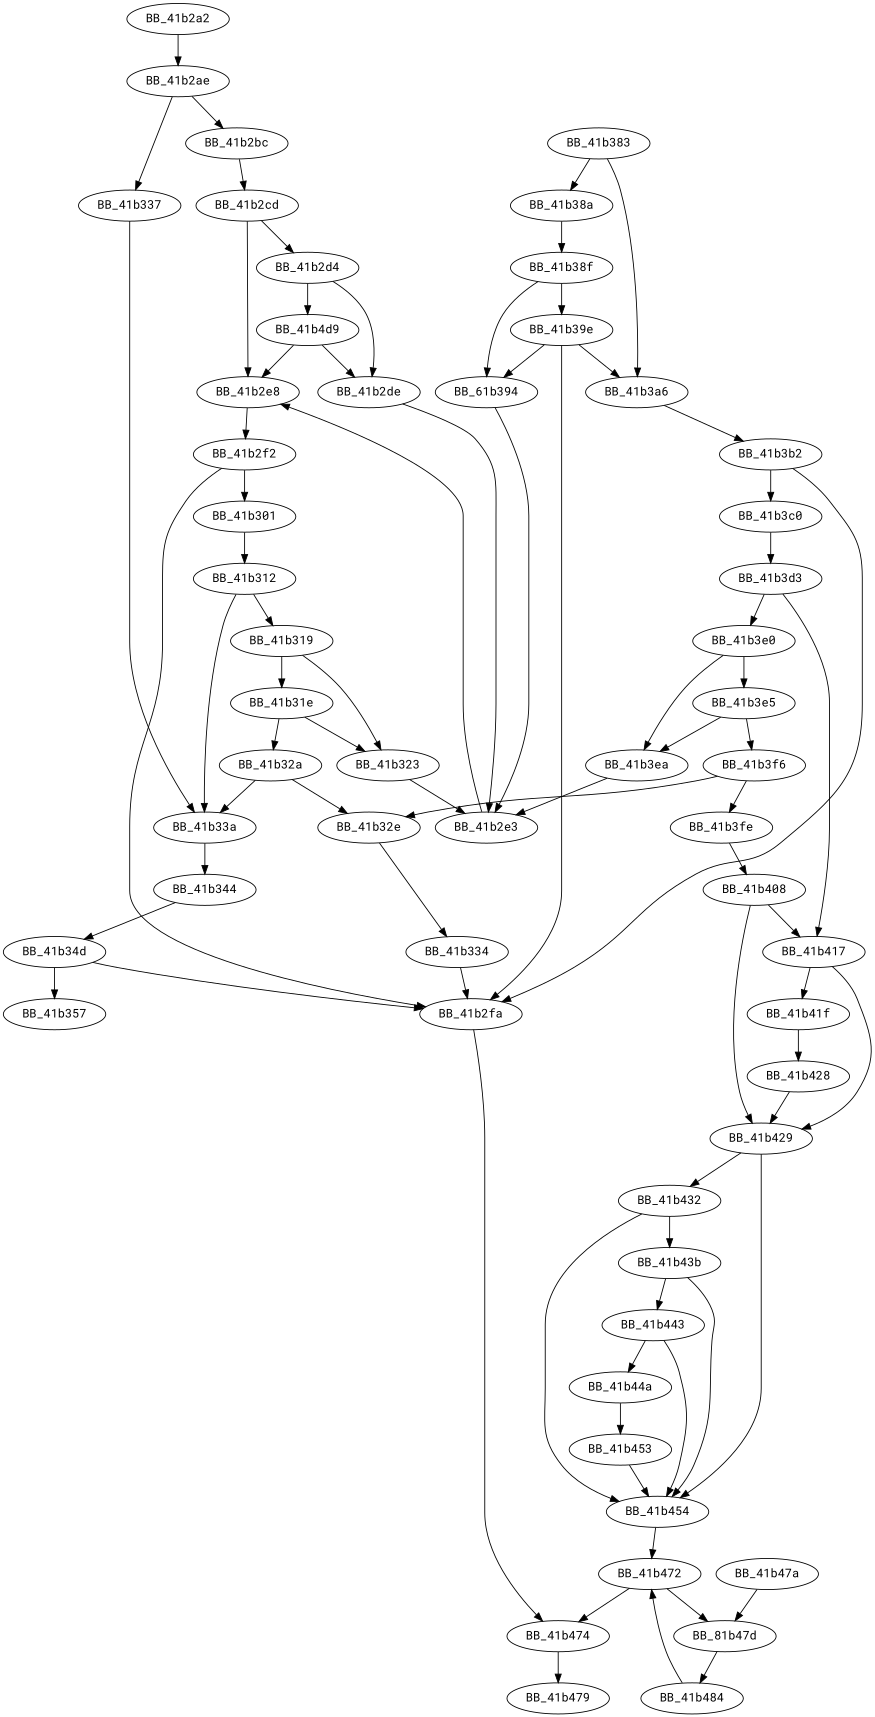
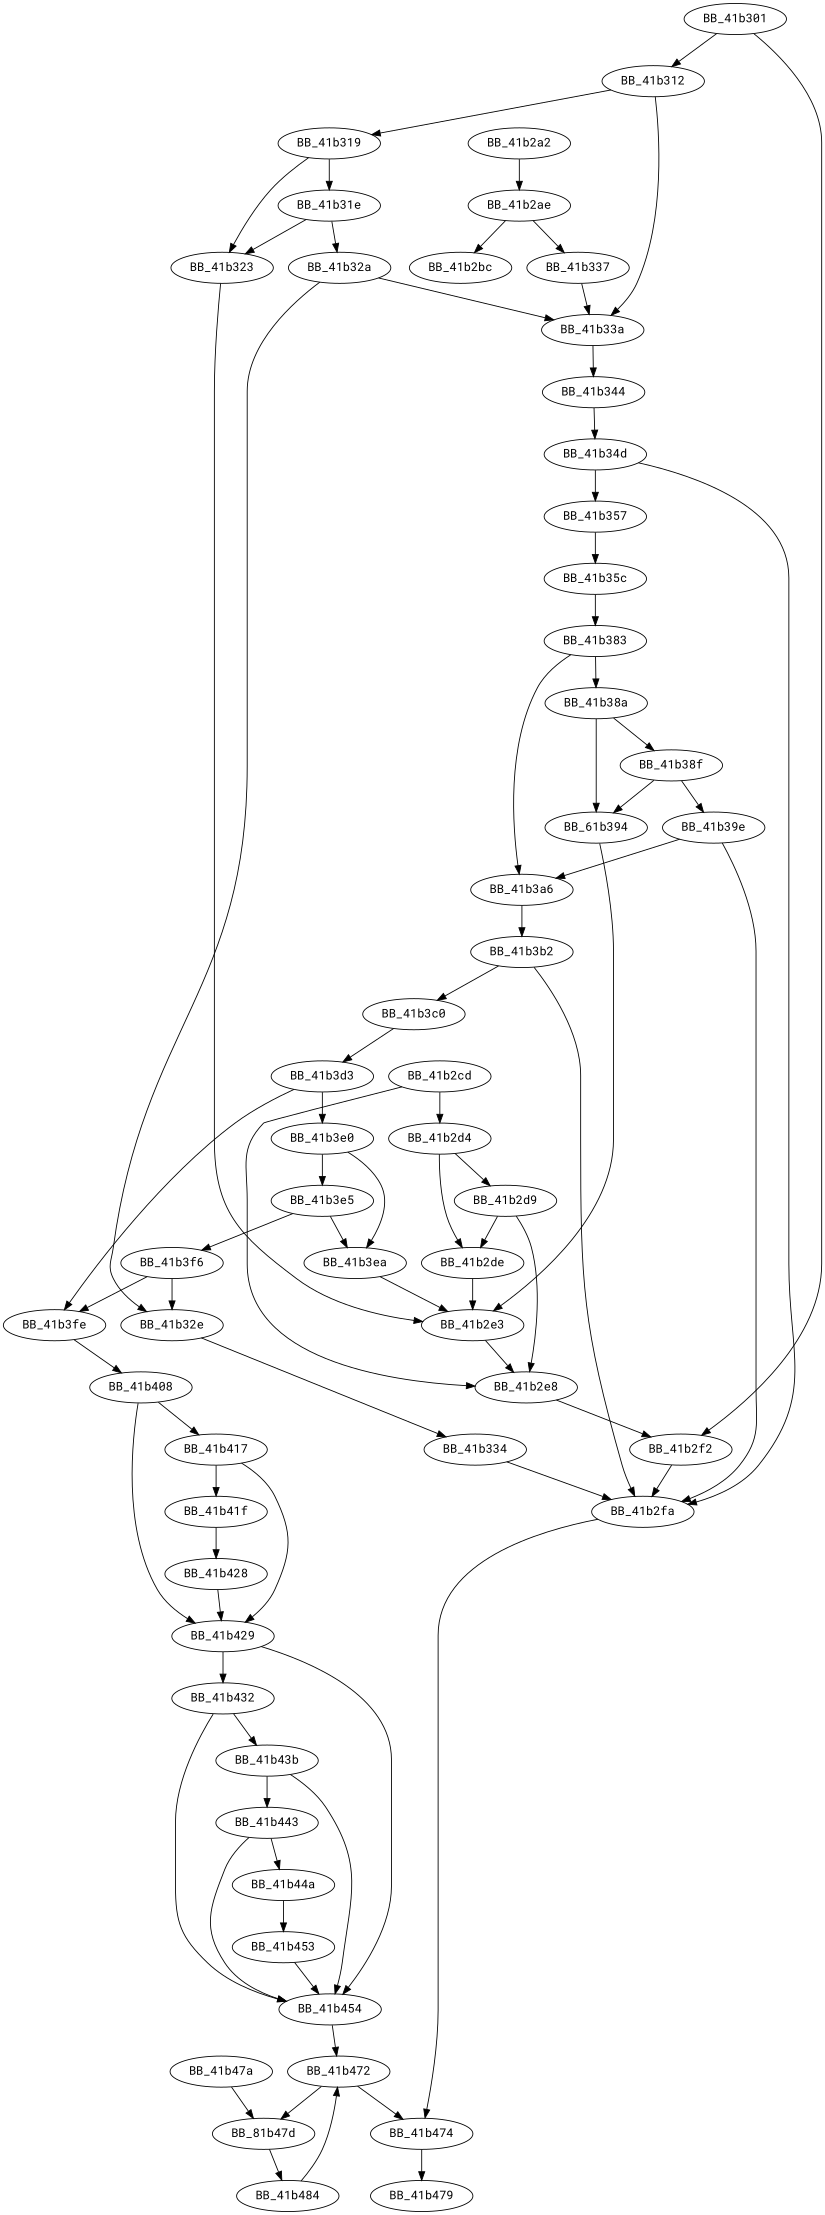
edge "BB_41b2bc" -> "BB_41b2cd": removed
node "BB_41b4d9": label "BB_41b4d9" -> "BB_41b2d9"
edge "BB_41b39e" -> "BB_61b394": now "BB_41b38a" -> "BB_61b394"
edge "BB_41b2f2" -> "BB_41b301": reversed
node "BB_41b35c": added
edge "BB_41b3d3" -> "BB_41b417": now "BB_41b3d3" -> "BB_41b3fe"
